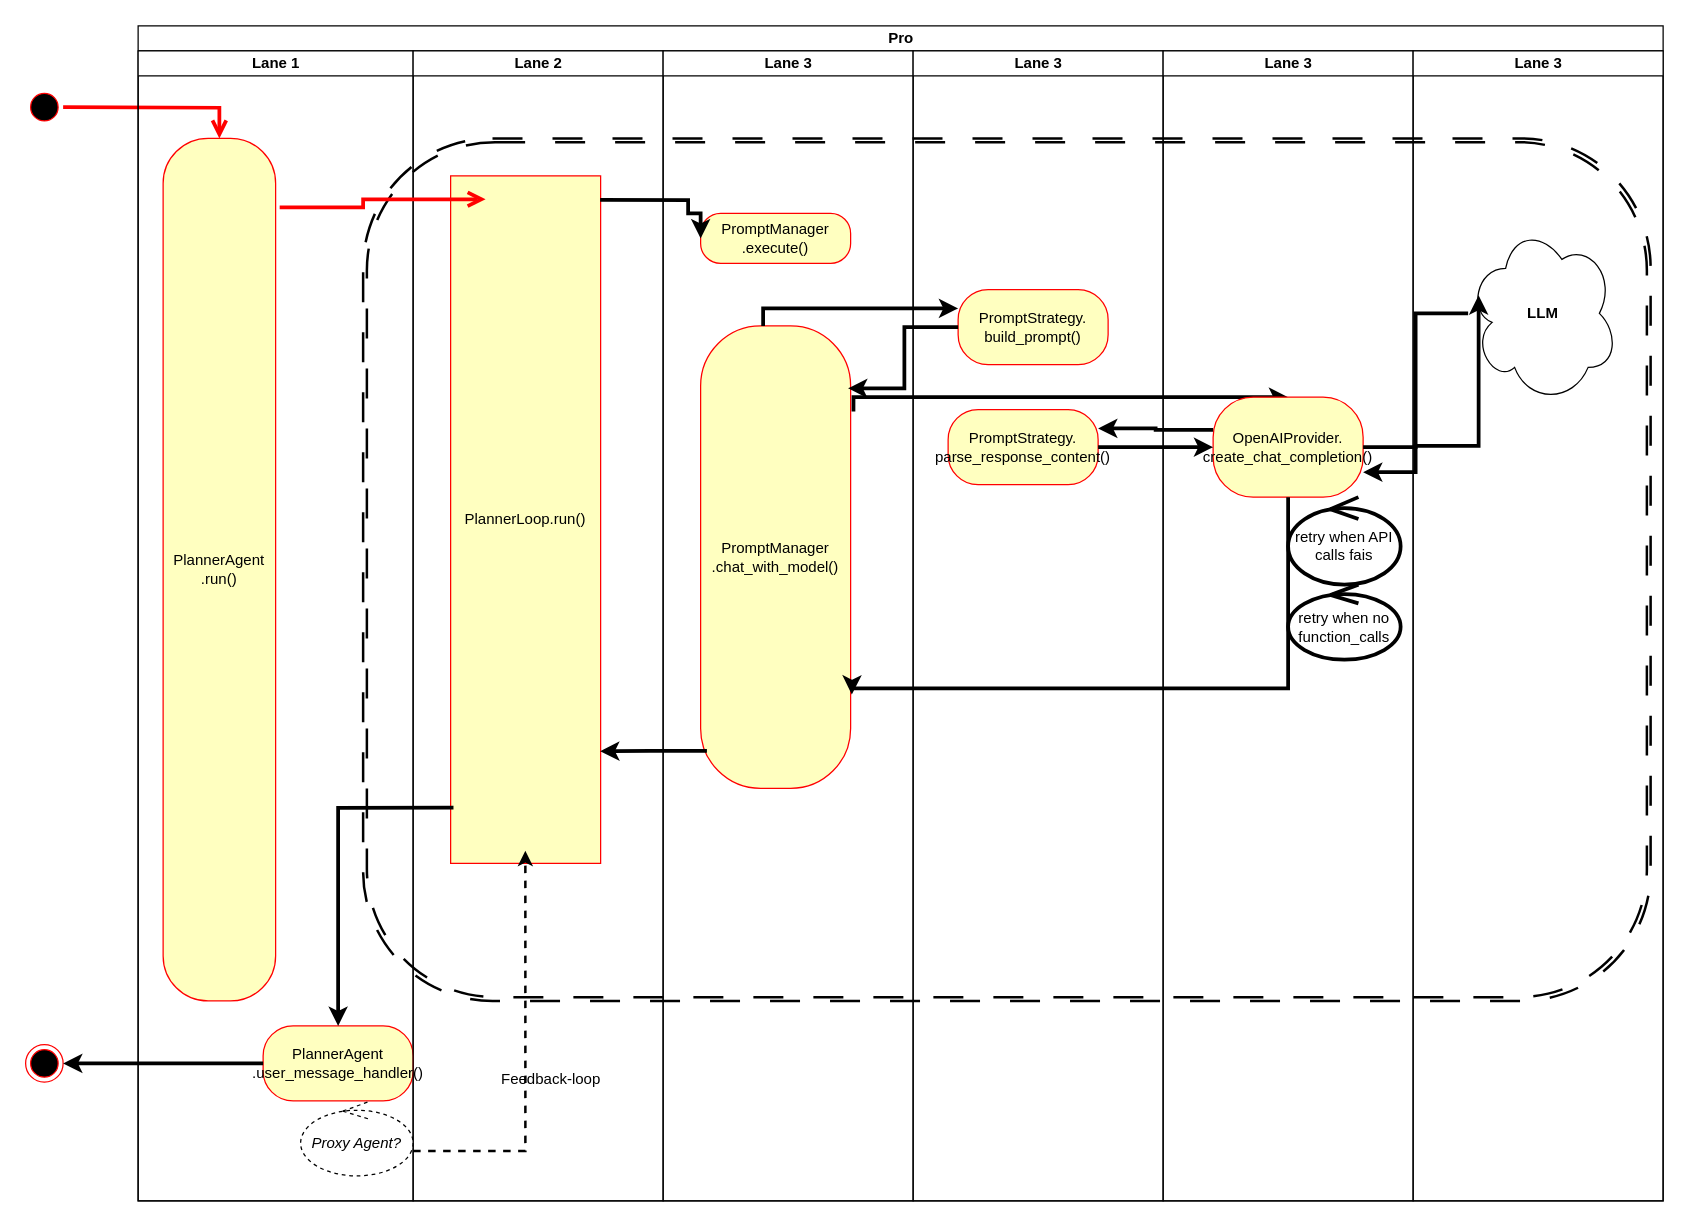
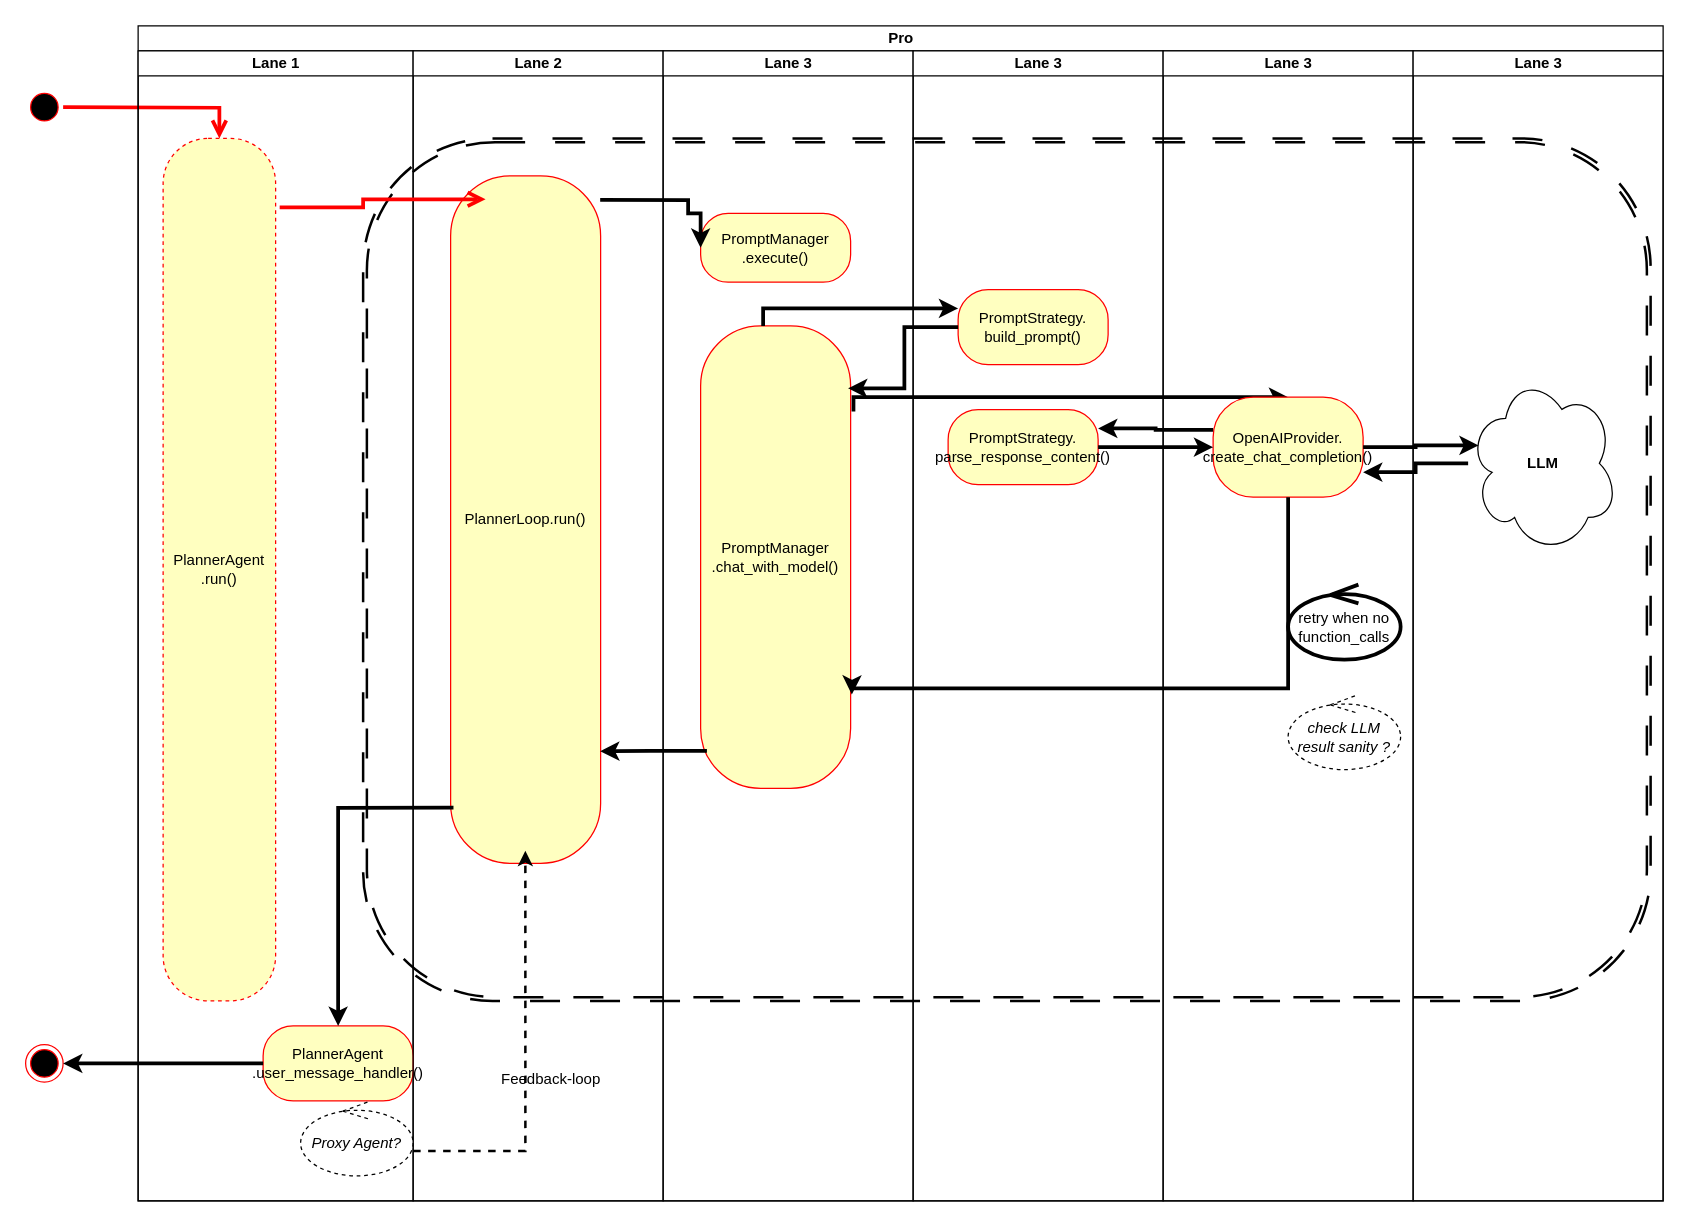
node "PromptManager .execute()": size 150x50 -> 150x69
node "LLM": moved (1543, 313) -> (1543, 463)
node "PlannerLoop.run()": shape rectangle -> rounded rectangle
node "retry when API calls fais": removed
node "PlannerAgent .run()": style solid -> dashed
node "check LLM result sanity ?": added
